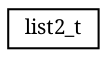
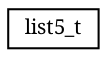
node "list2_t": label "list2_t" -> "list5_t"
